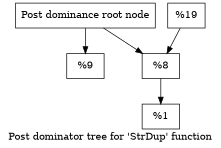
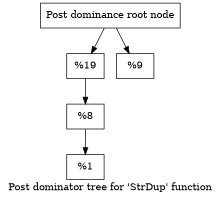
edge "Post dominance root node" -> "%8": now "Post dominance root node" -> "%19"
